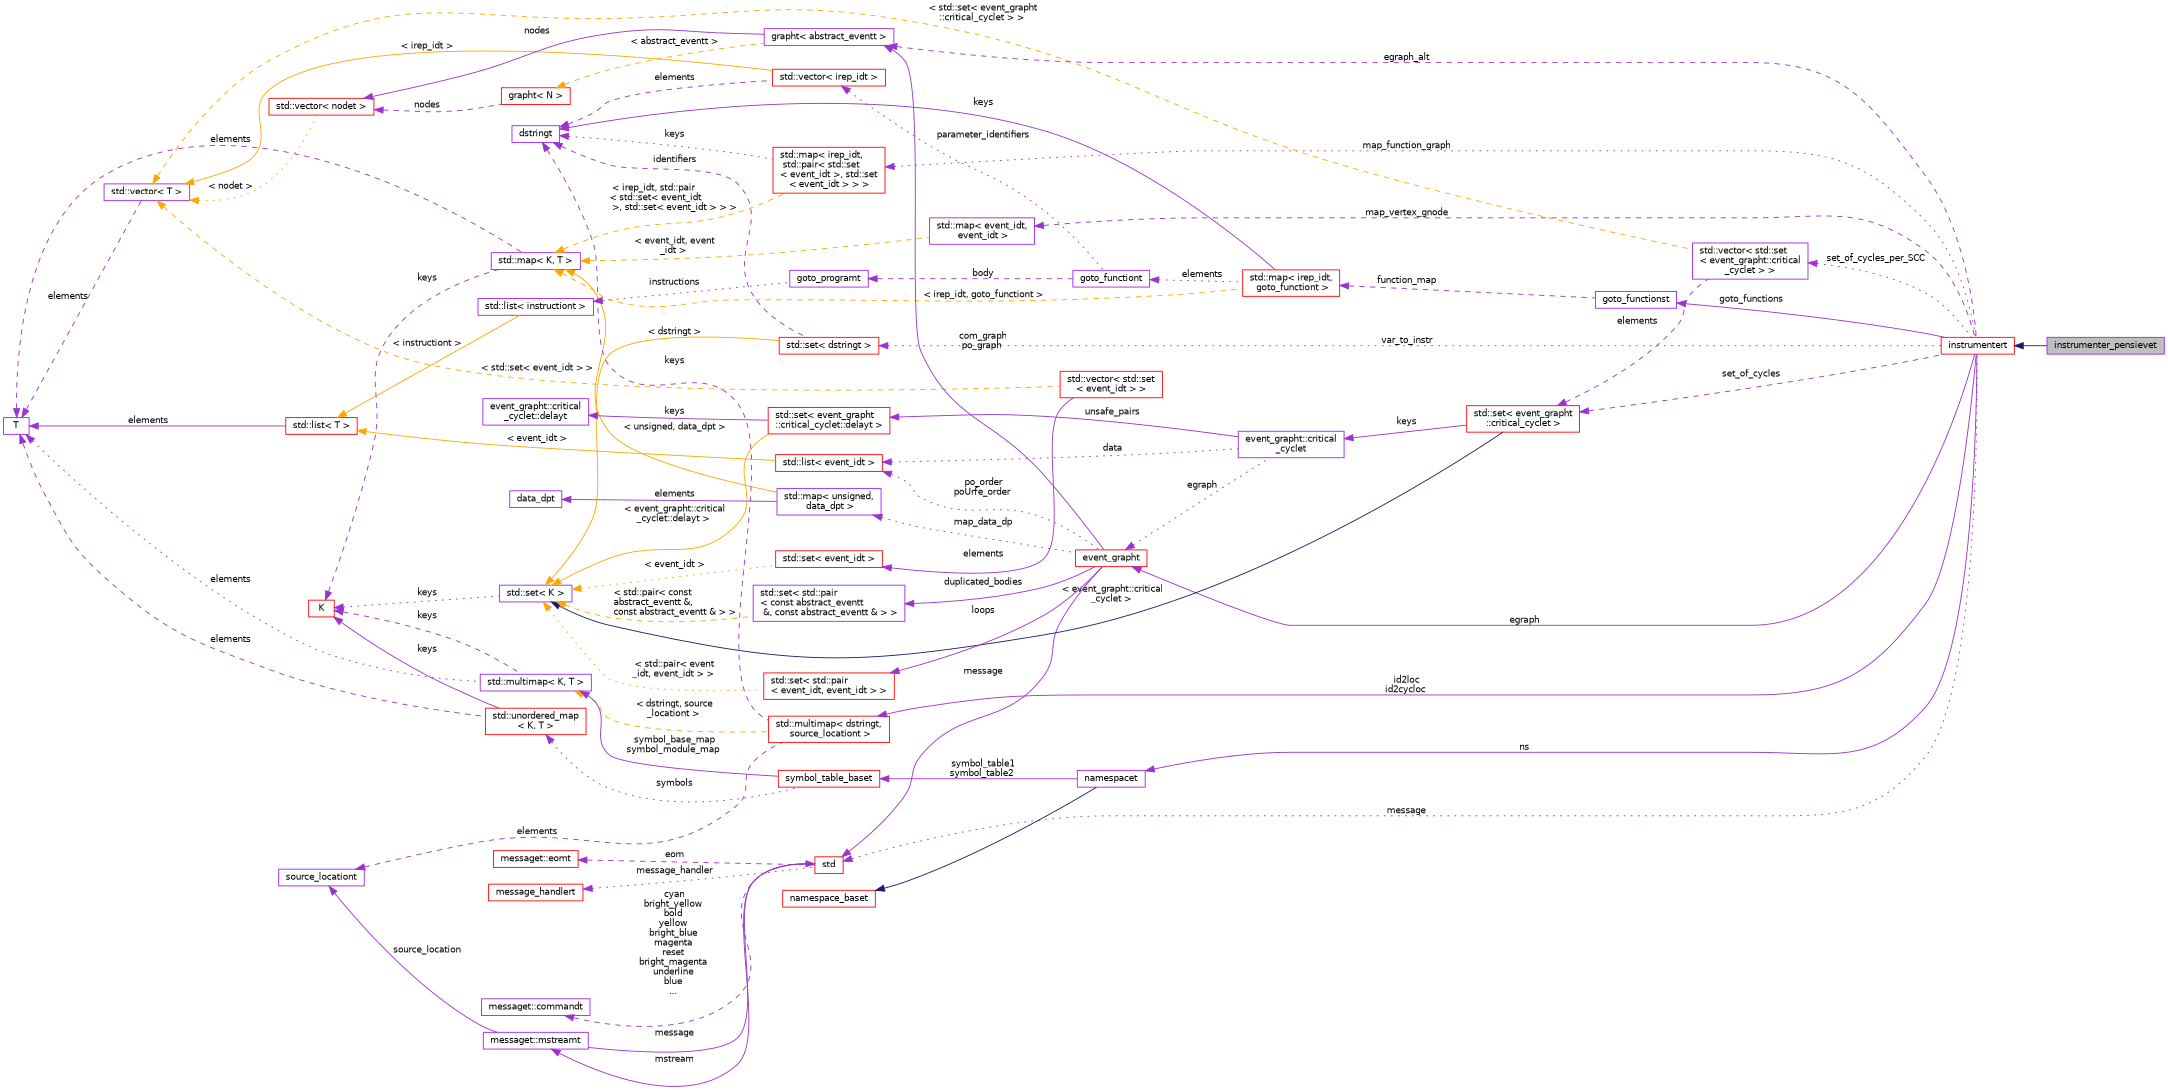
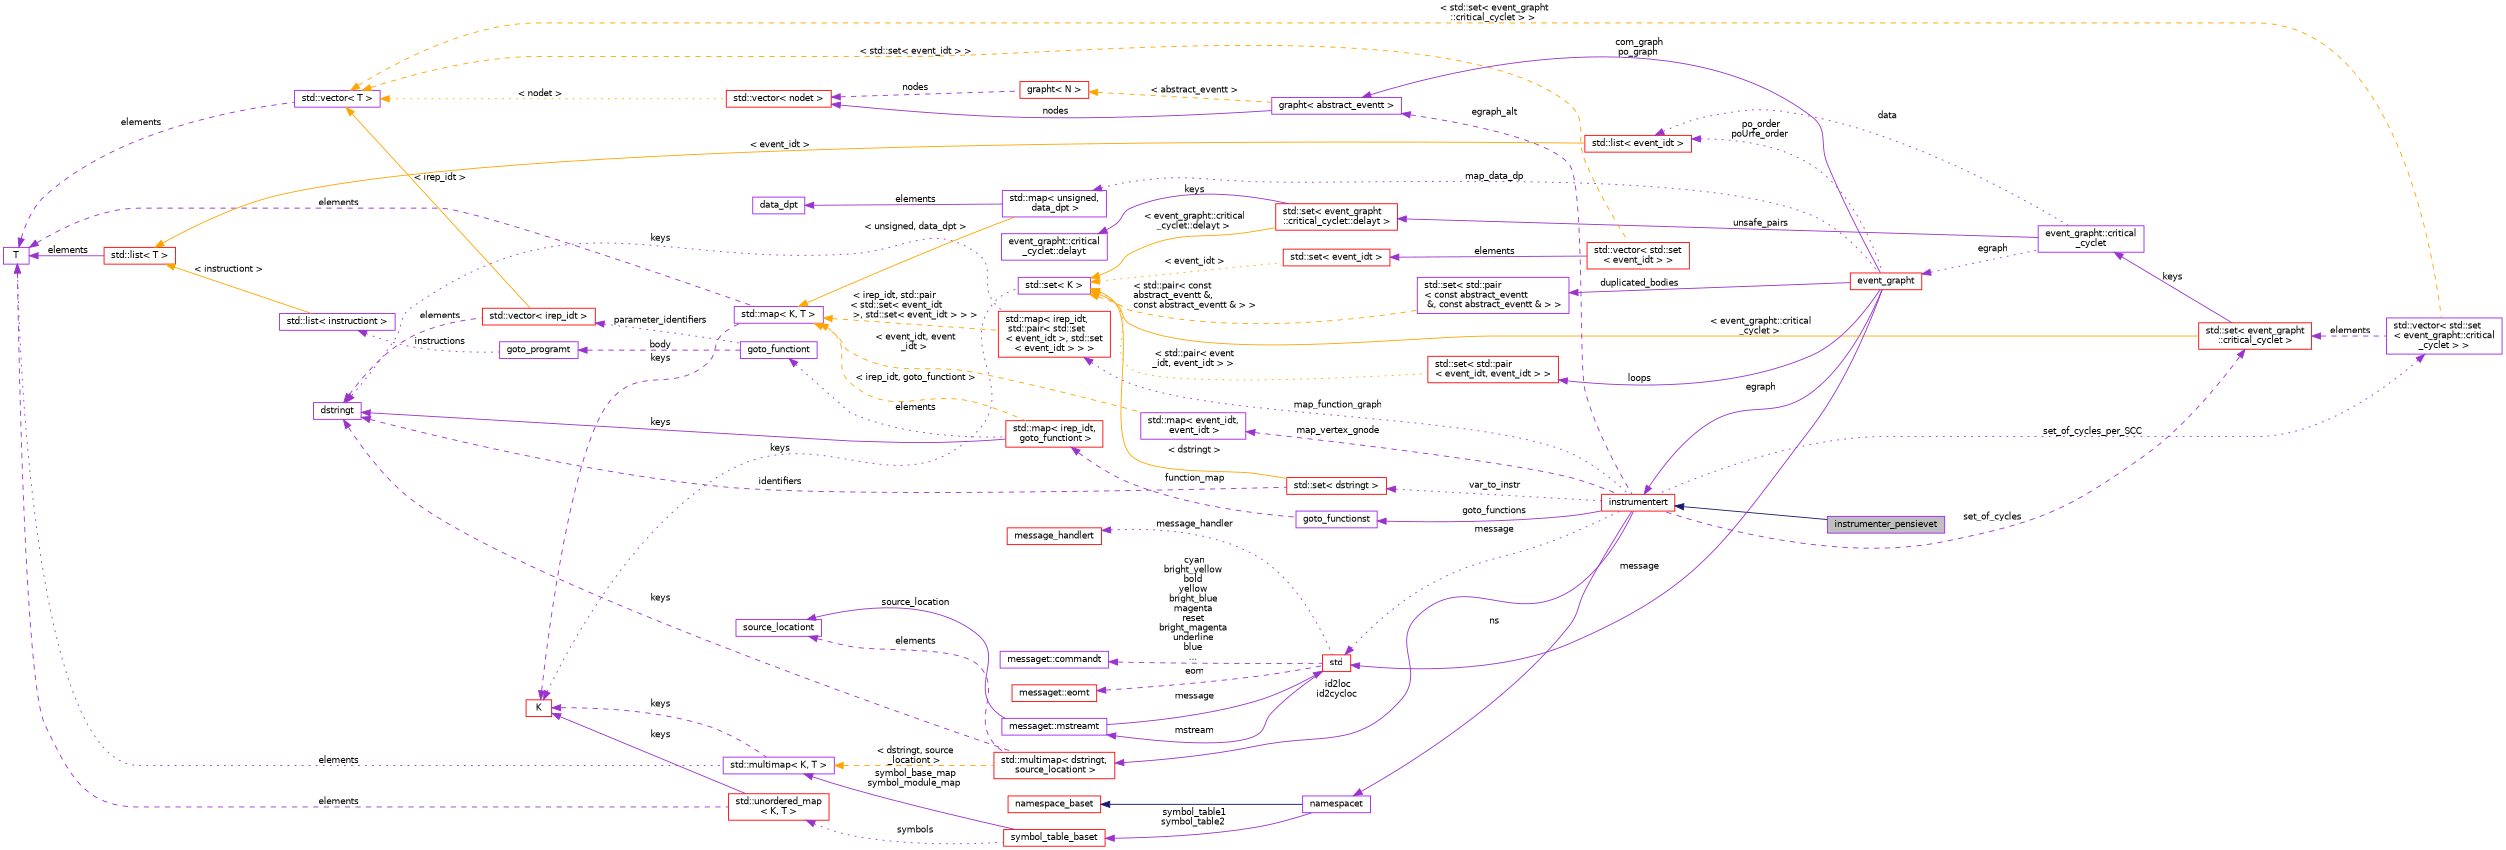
edge "instrumentert" -> "event_grapht": reversed
edge "std::set< event_grapht ::critical_cyclet >" -> "std::set< K >": color midnightblue -> orange
